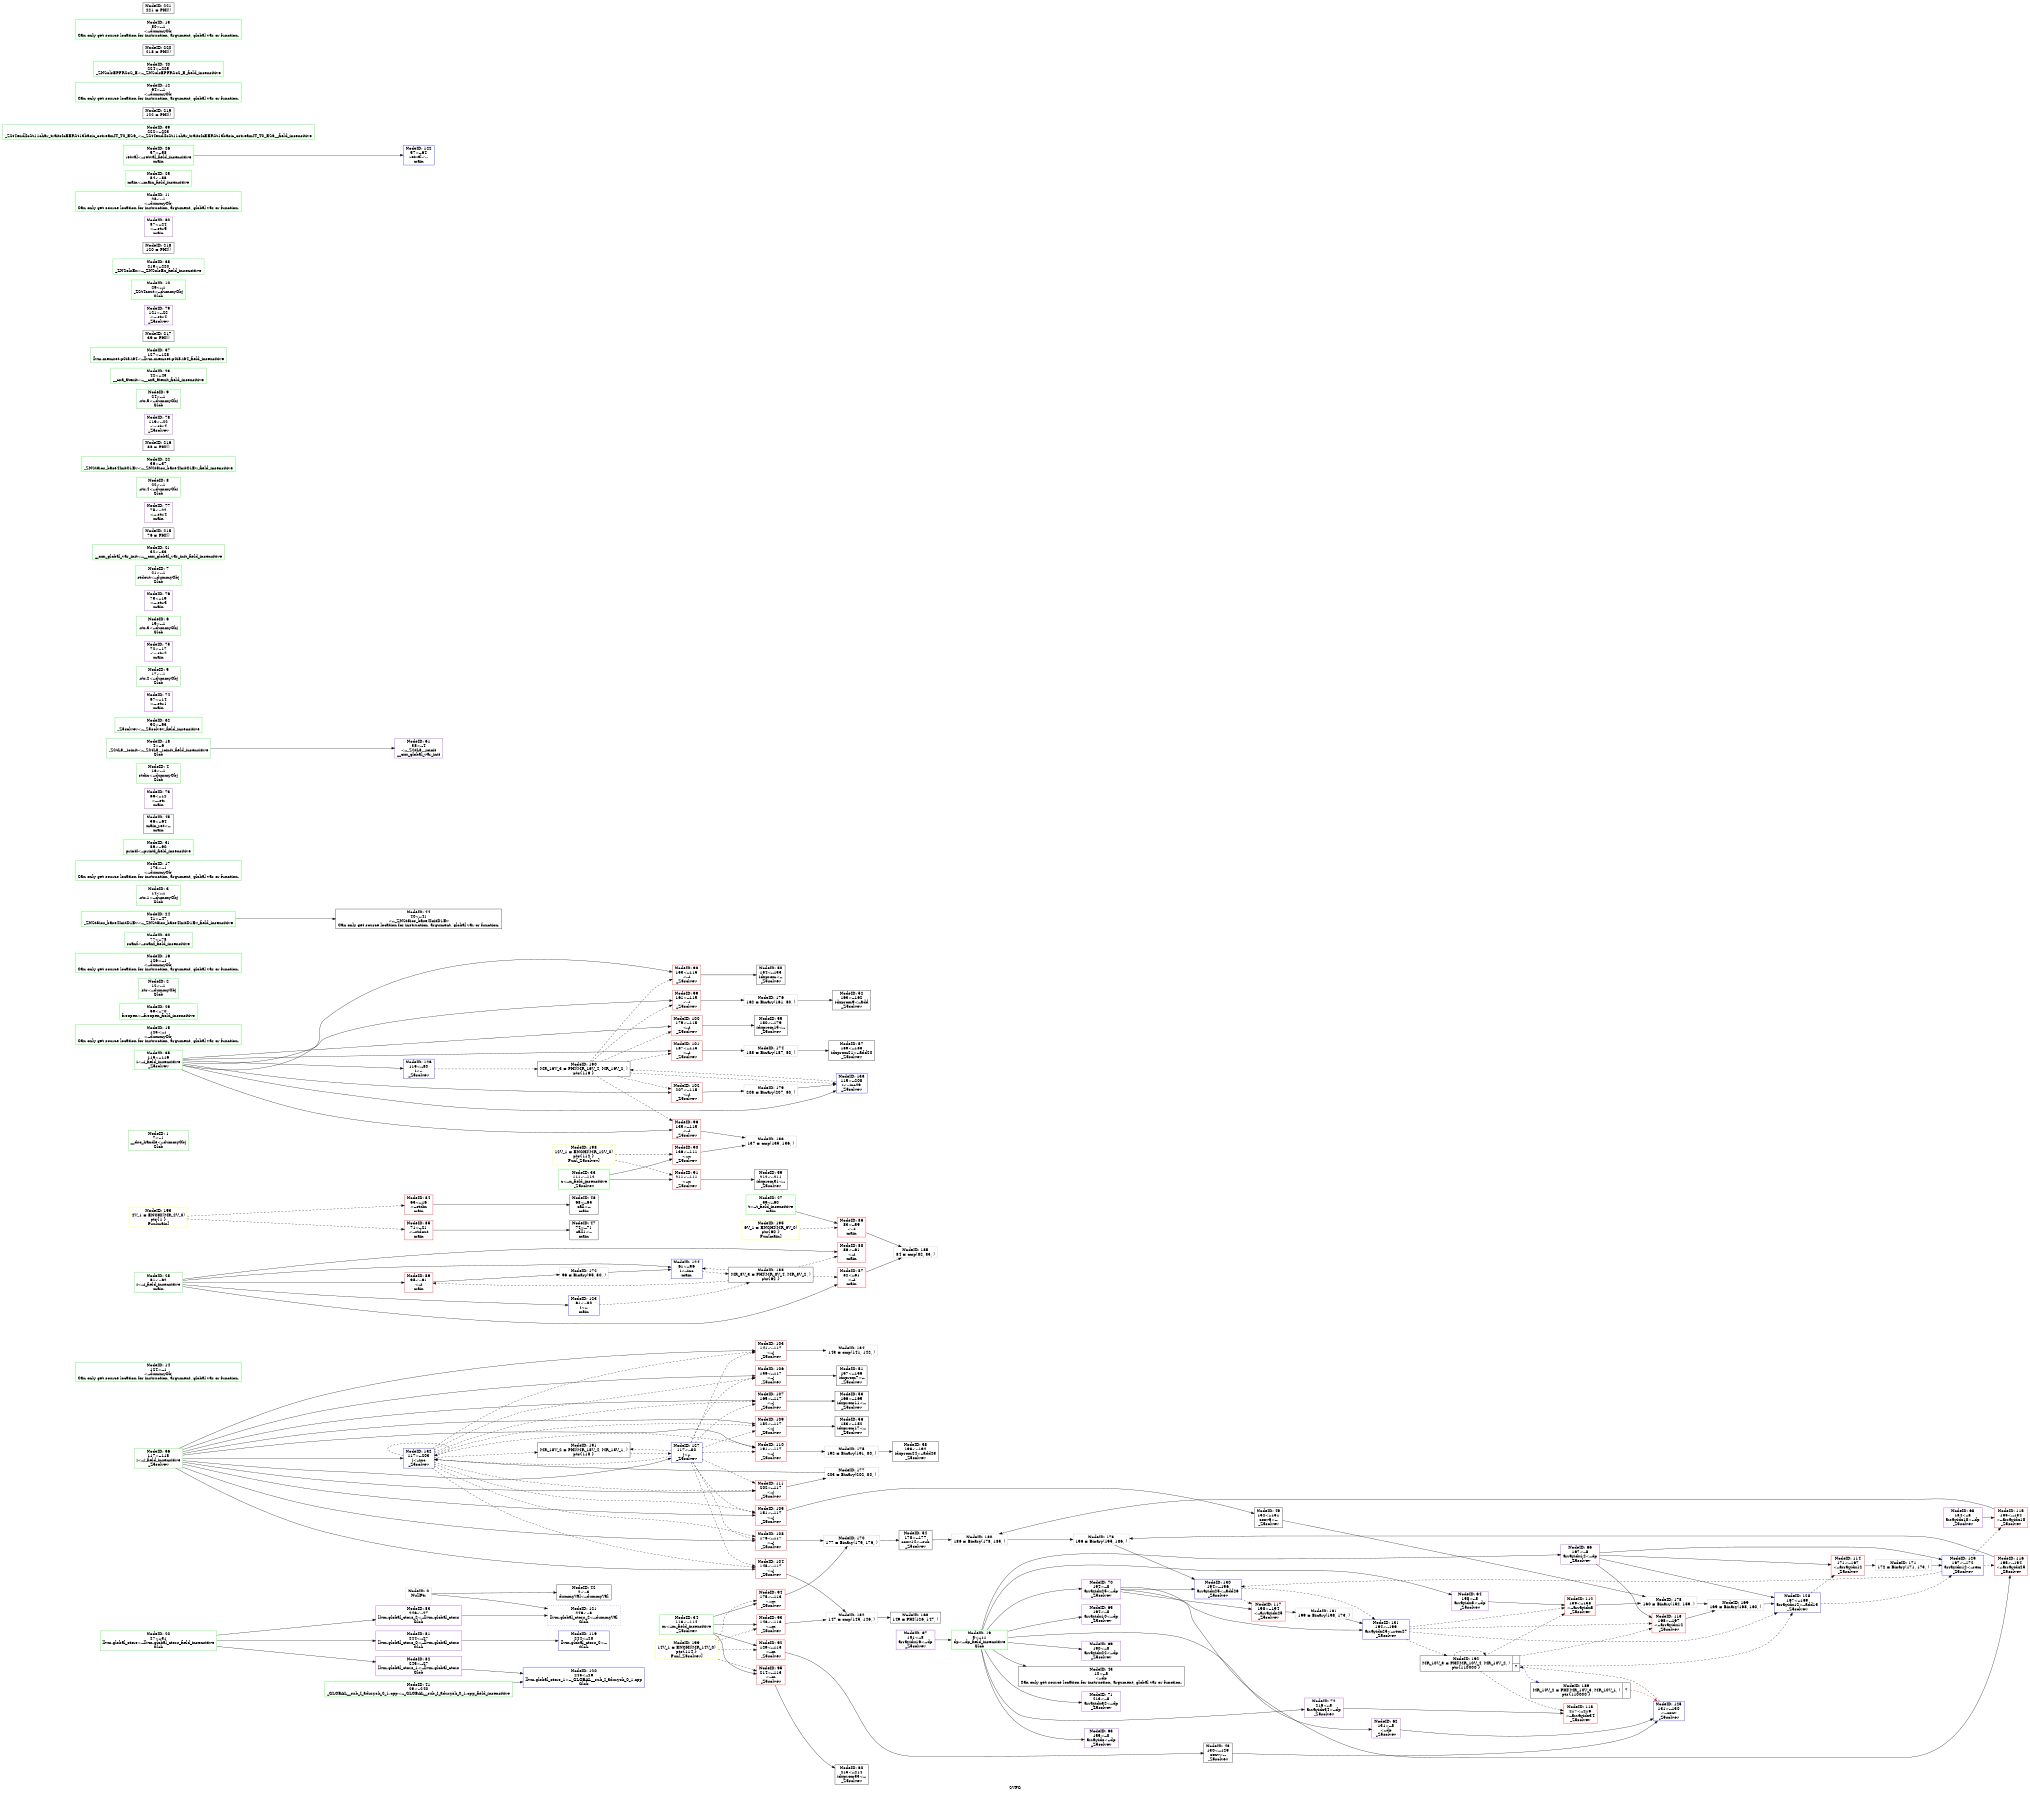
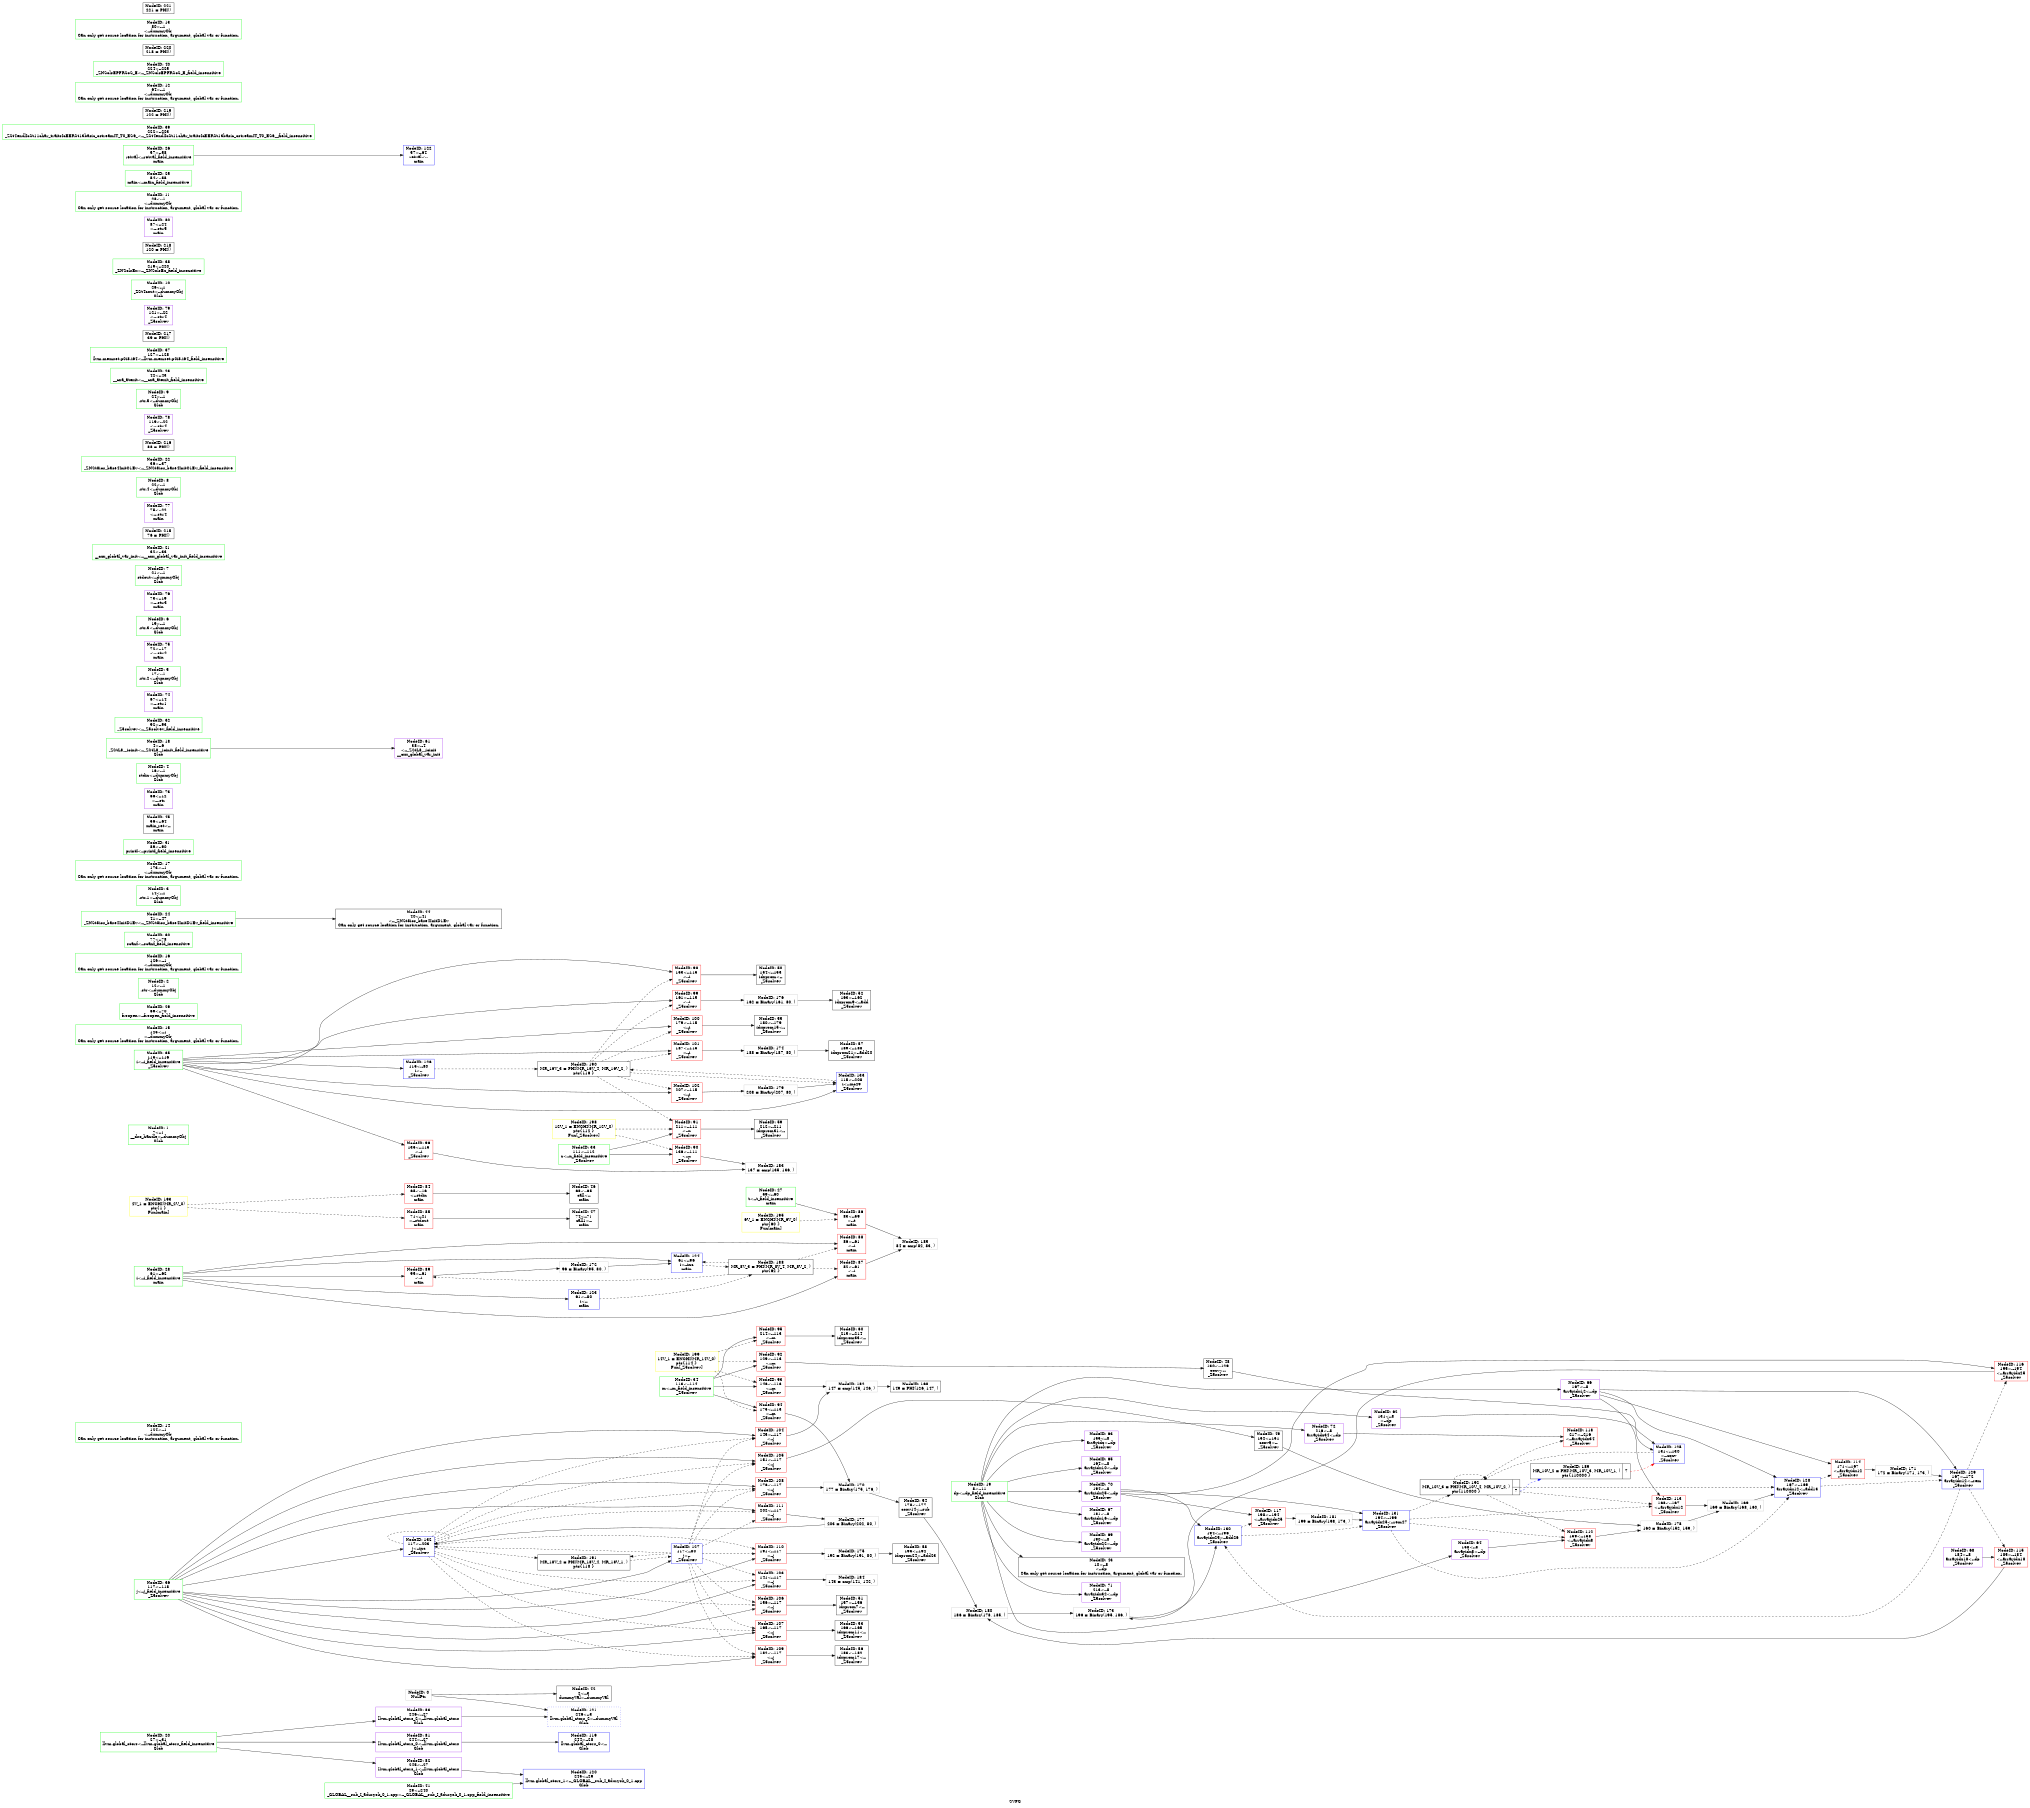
edge "NodeID: 190" -> "NodeID: 96": now "NodeID: 190" -> "NodeID: 91"
edge "NodeID: 67" -> "NodeID: 19": reversed
